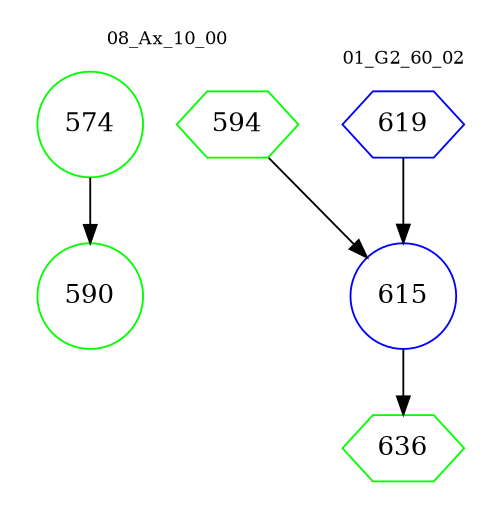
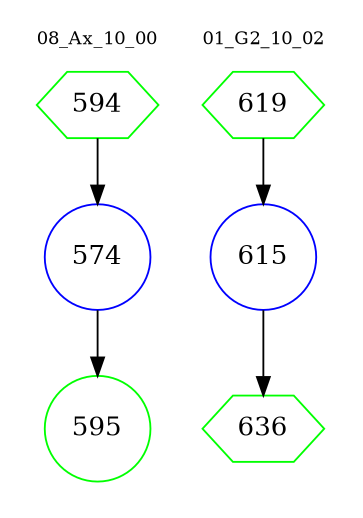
cluster "01_G2_60_02": label "01_G2_60_02" -> "01_G2_10_02"
node "574": color green -> blue
node "619": color blue -> green
edge "594" -> "615": now "594" -> "574"
node "590": label "590" -> "595"
